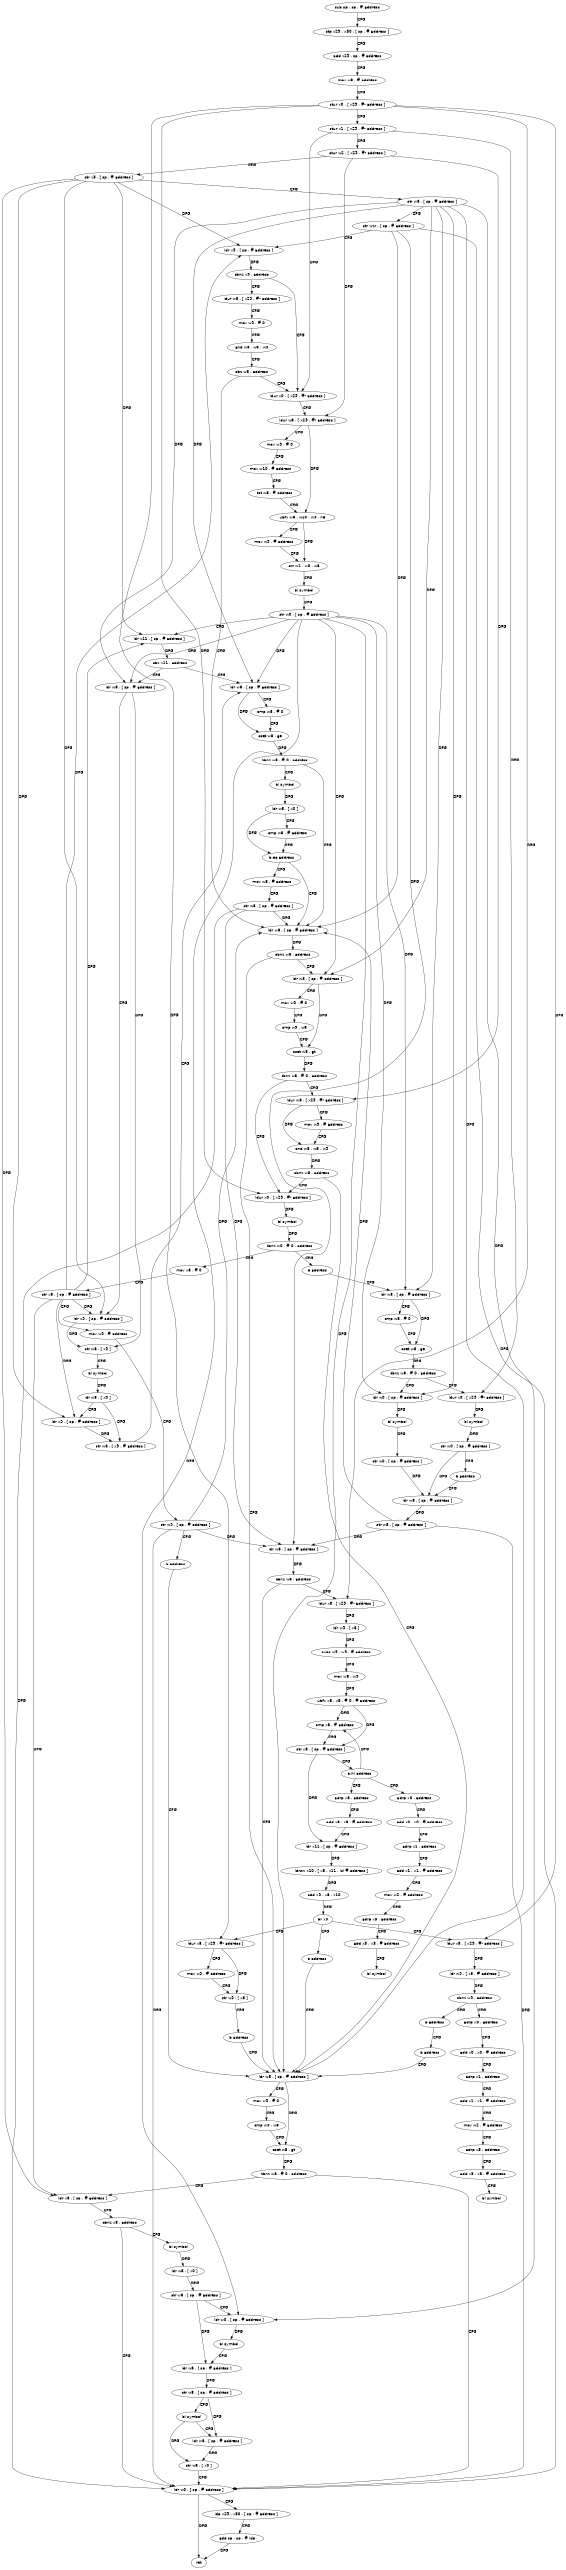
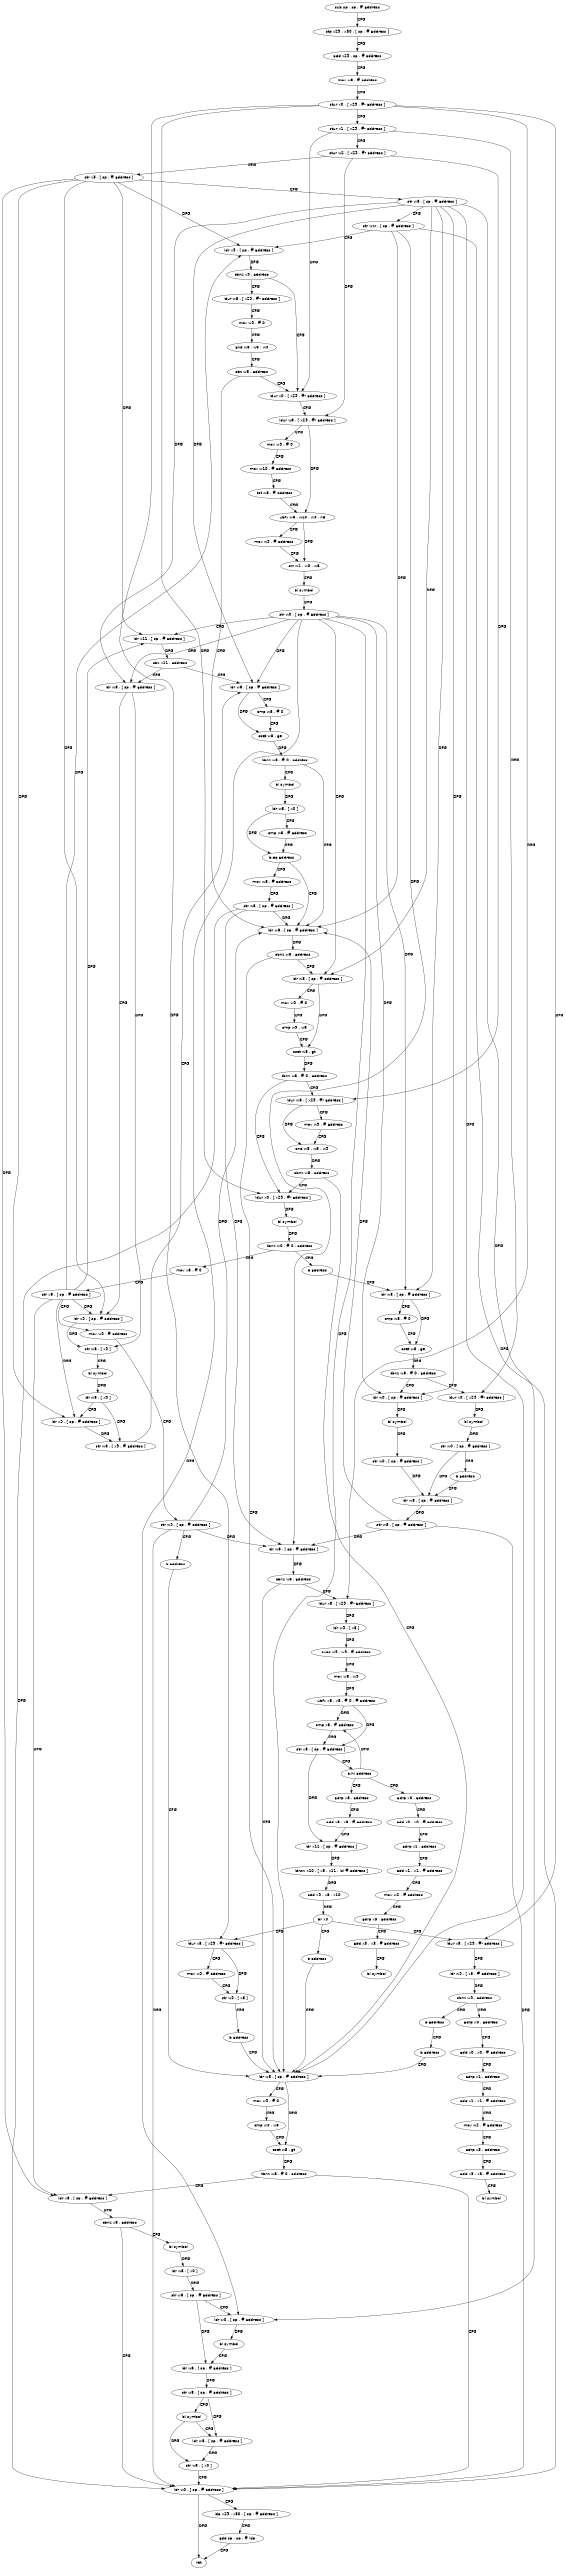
edge "subs w9 , w9 , # address" -> "mov w8 , w9": label "DFG" -> "CFG"
edge "ldr x8 , [ sp , # address ]" -> "cbnz x8 , address": label "CFG" -> "DFG"
